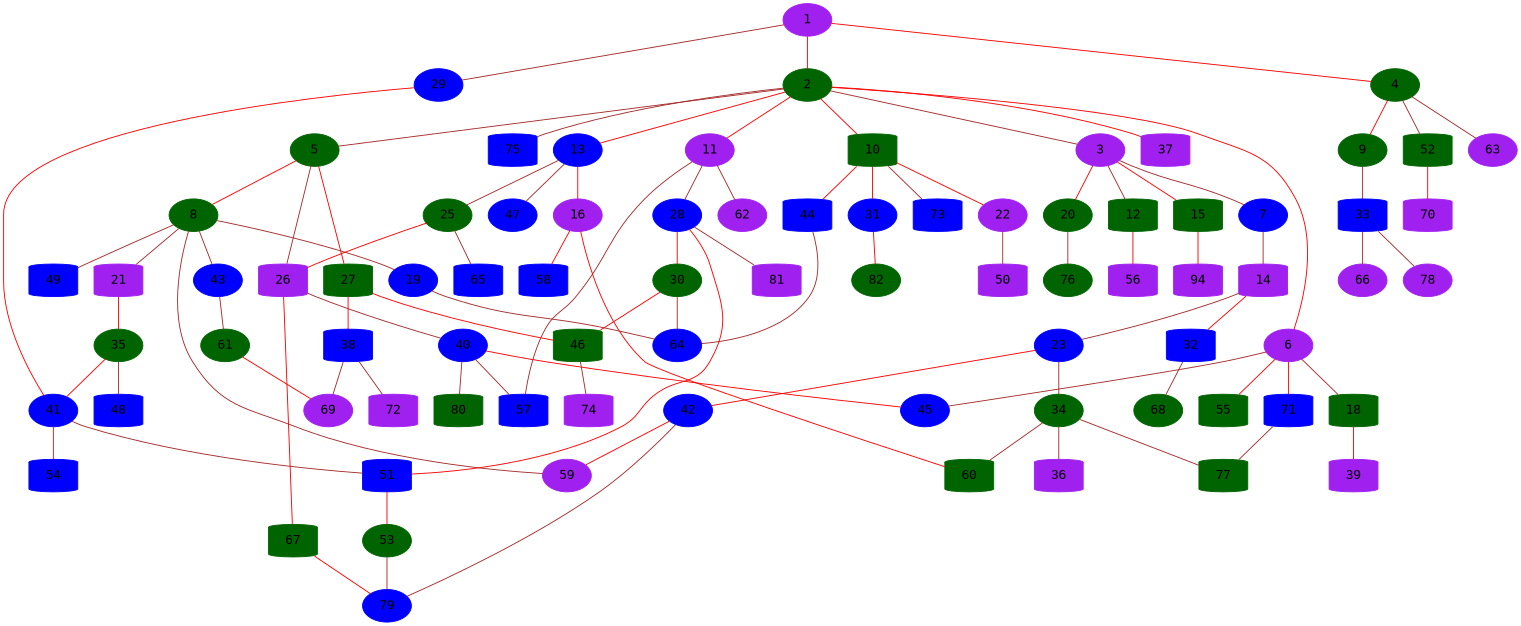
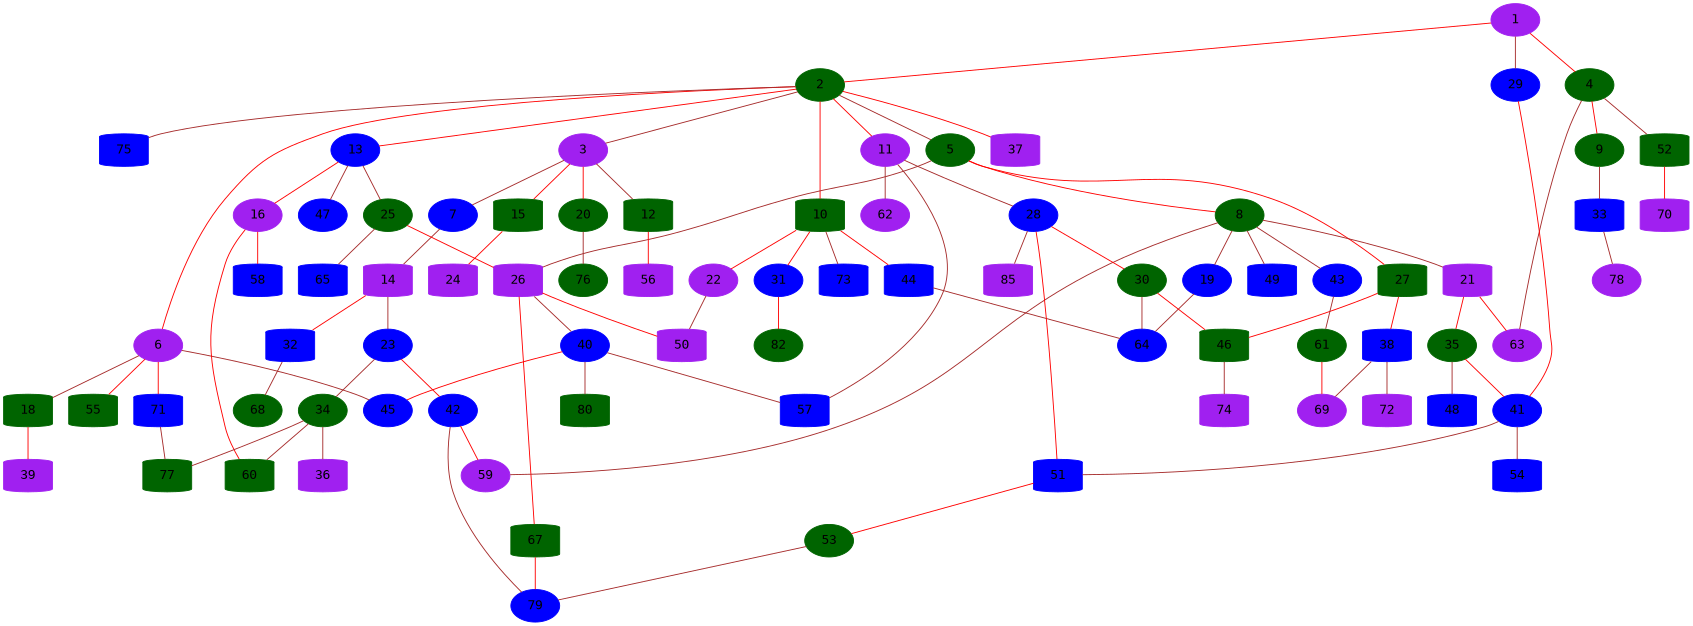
node "81": label "81" -> "85"
node "94": label "94" -> "24"
node "66": removed
edge "21" -- "63": added
edge "26" -- "50": added
